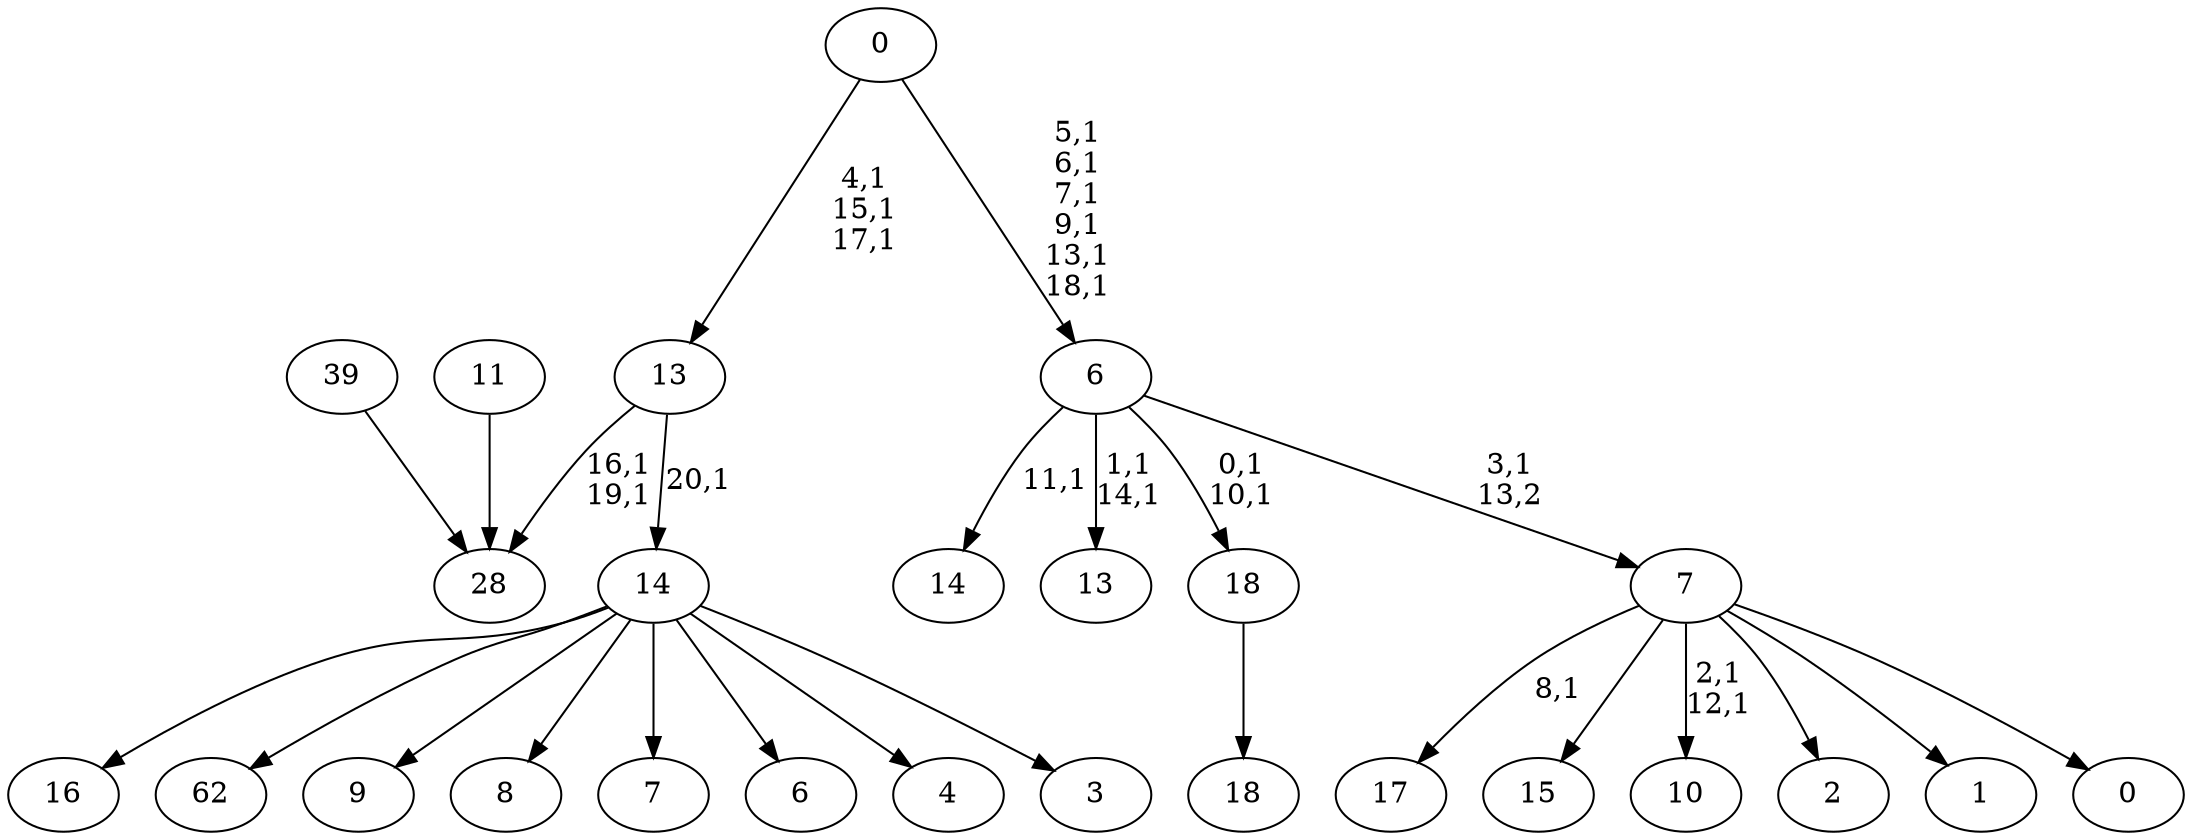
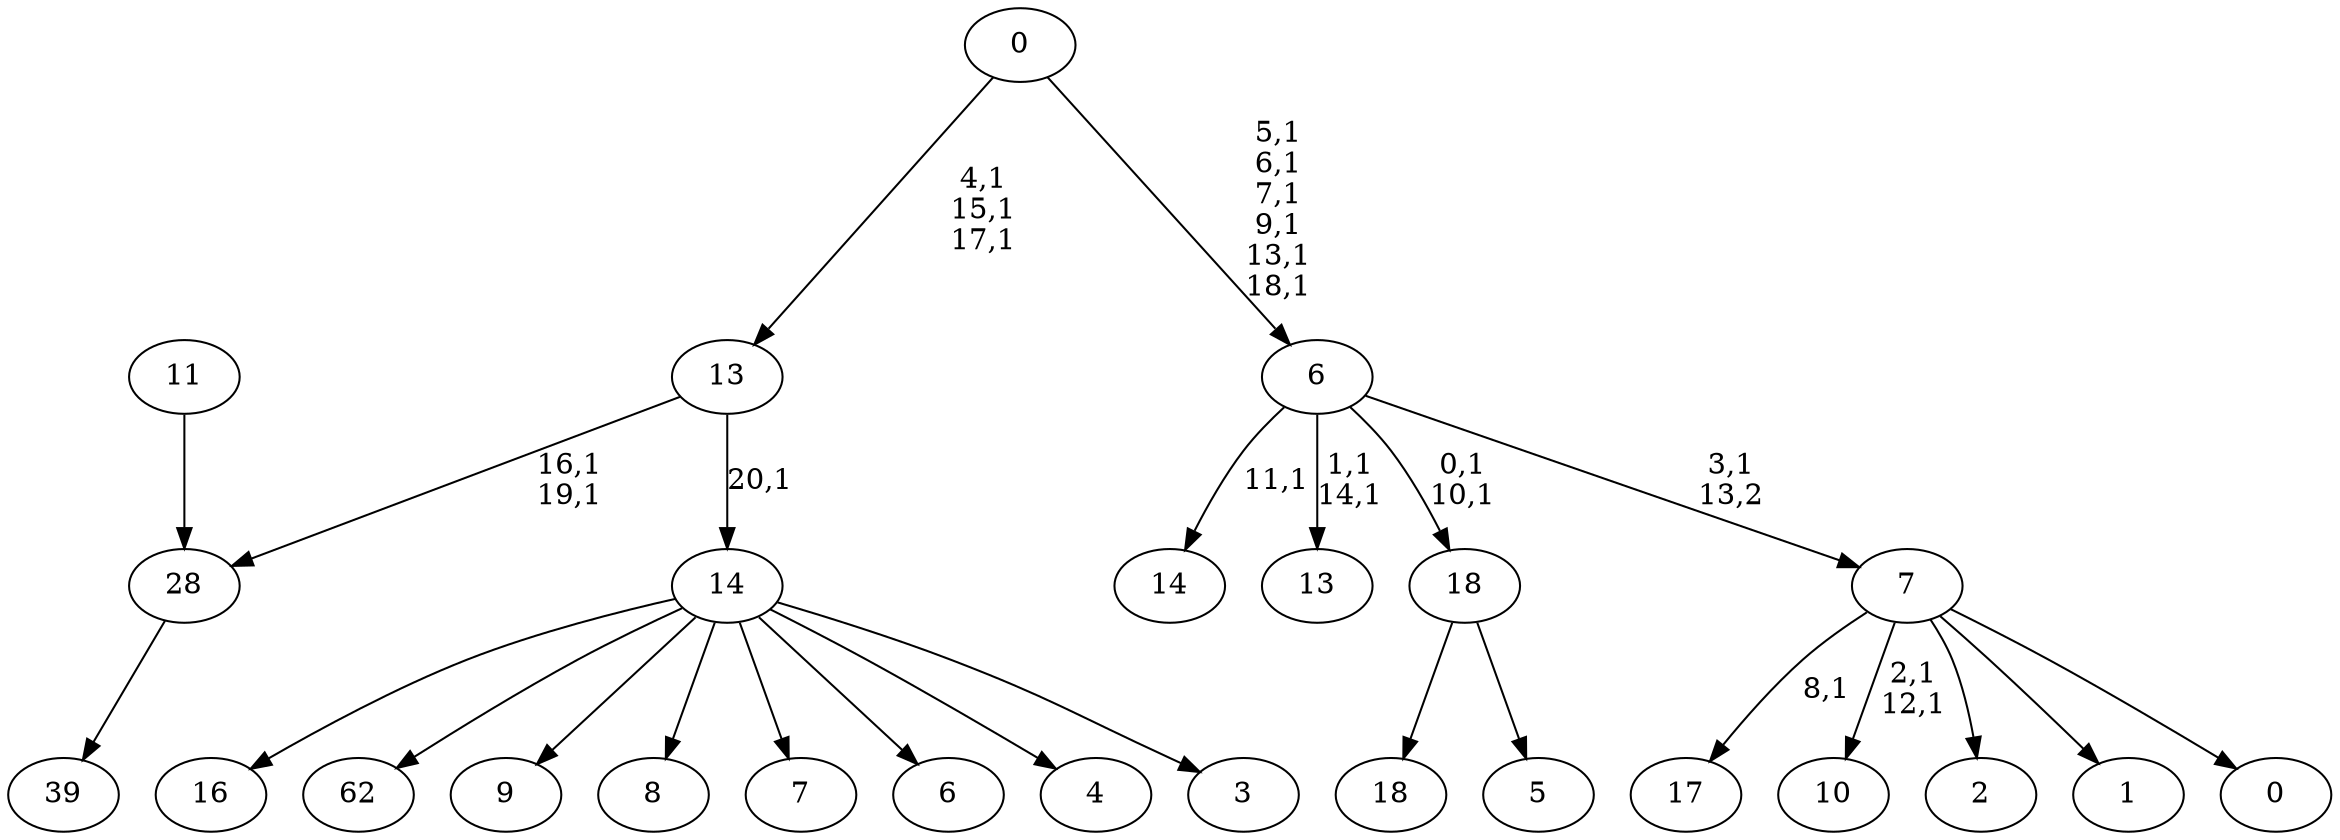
edge "39" -> "28": reversed
node "15": removed
node "5": added
